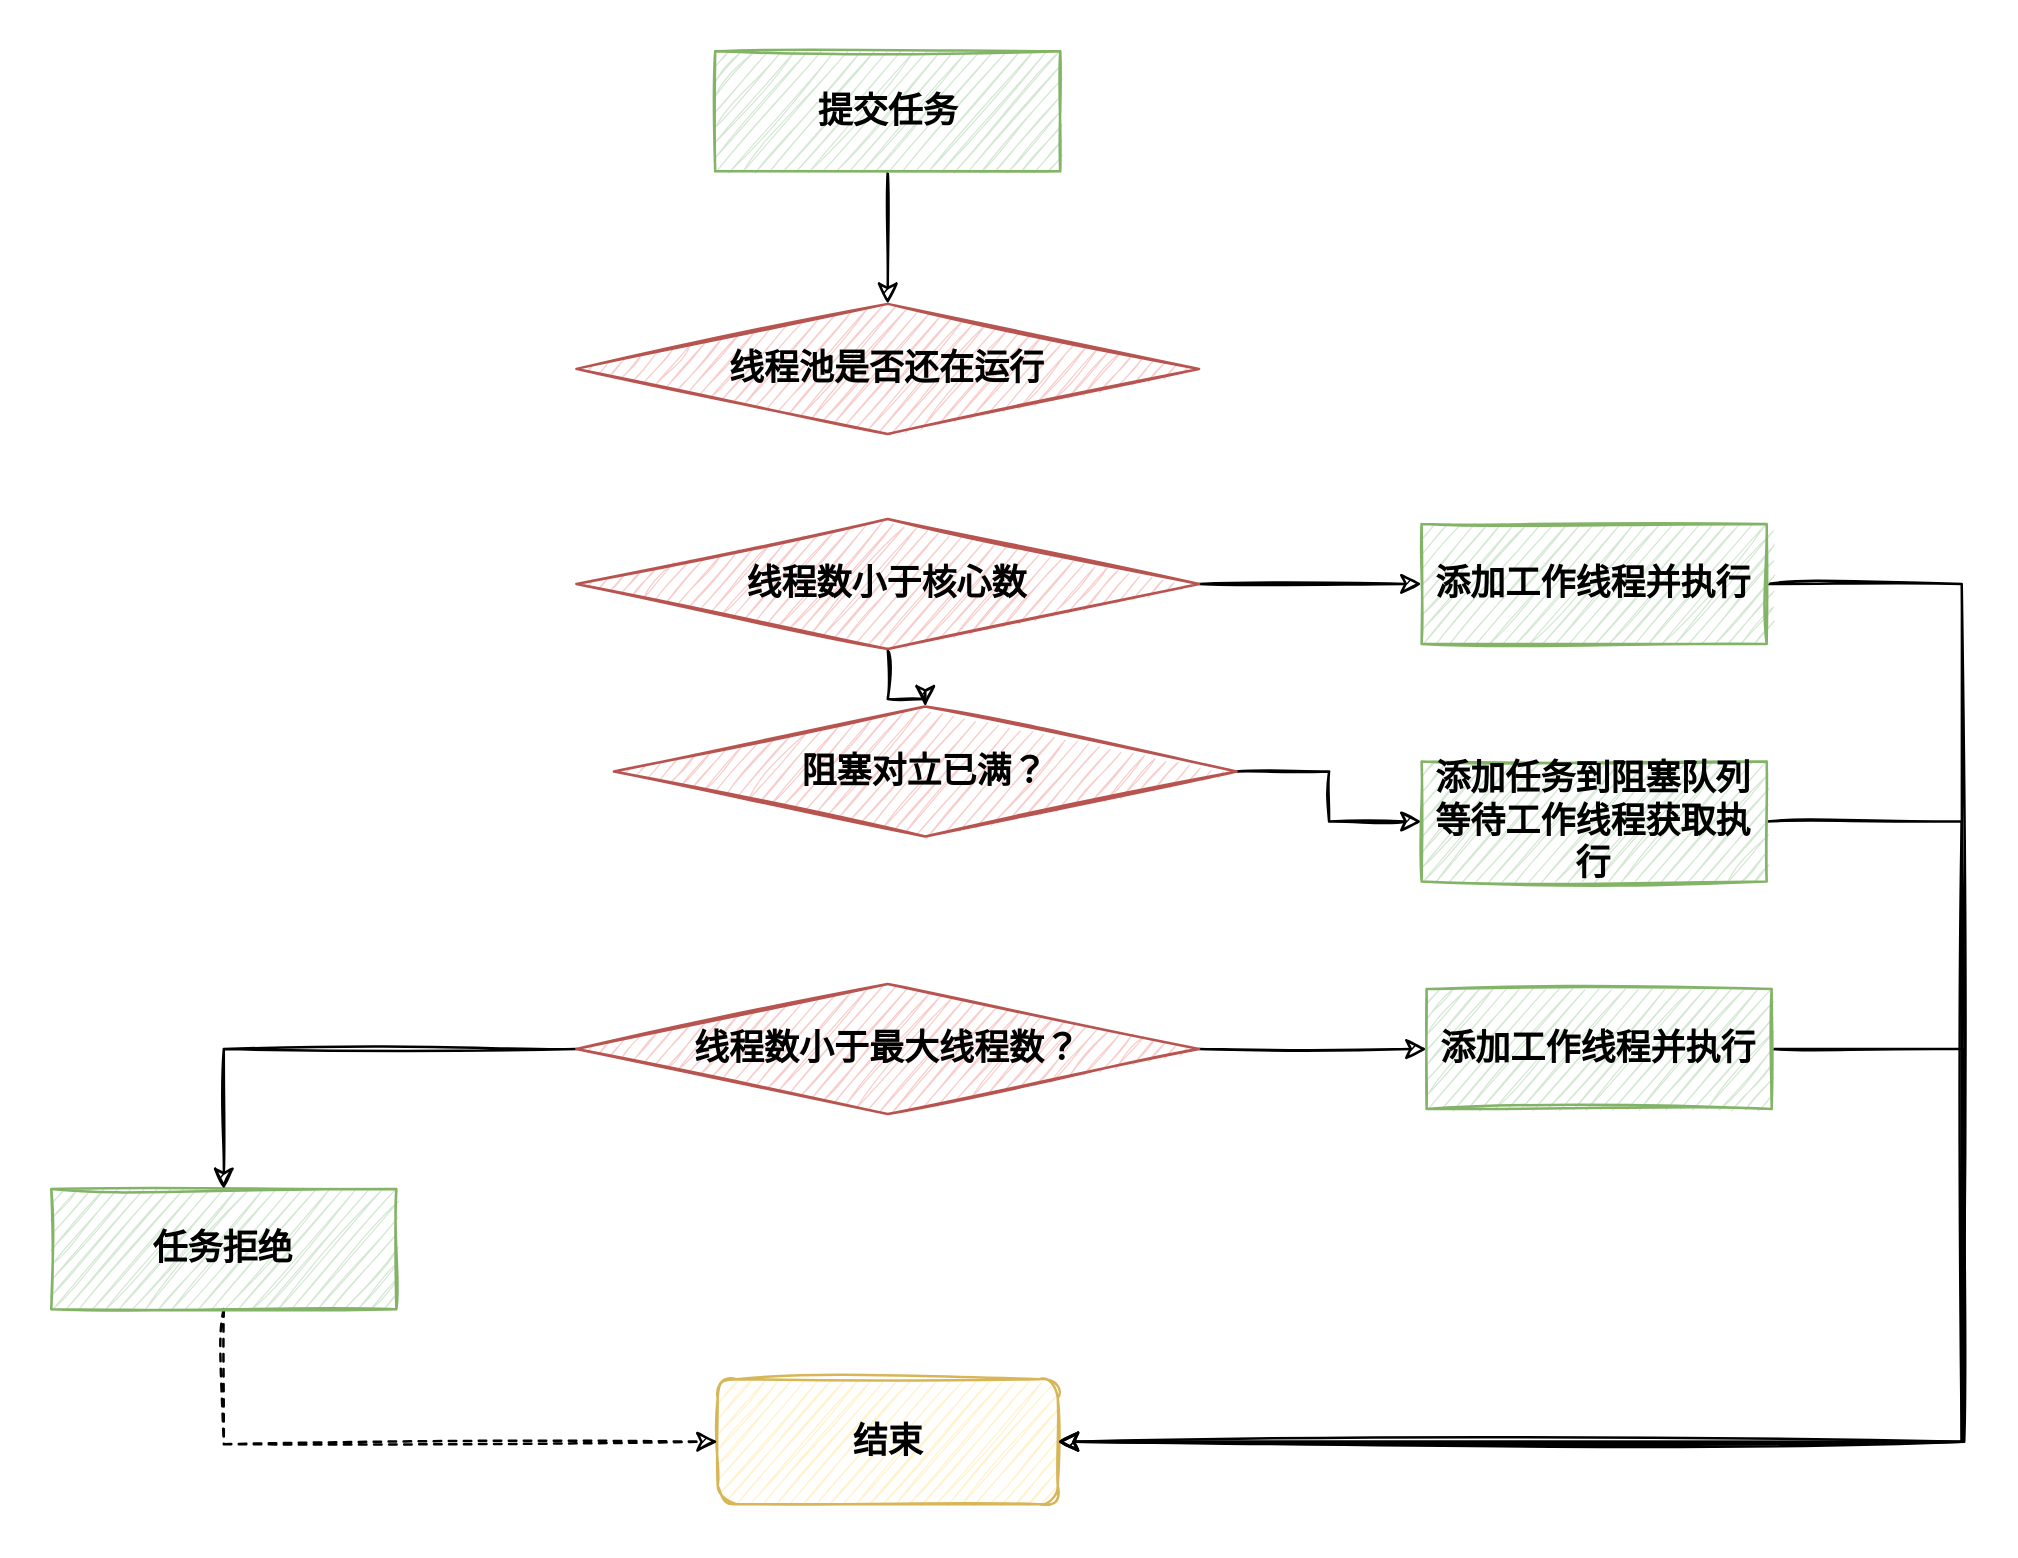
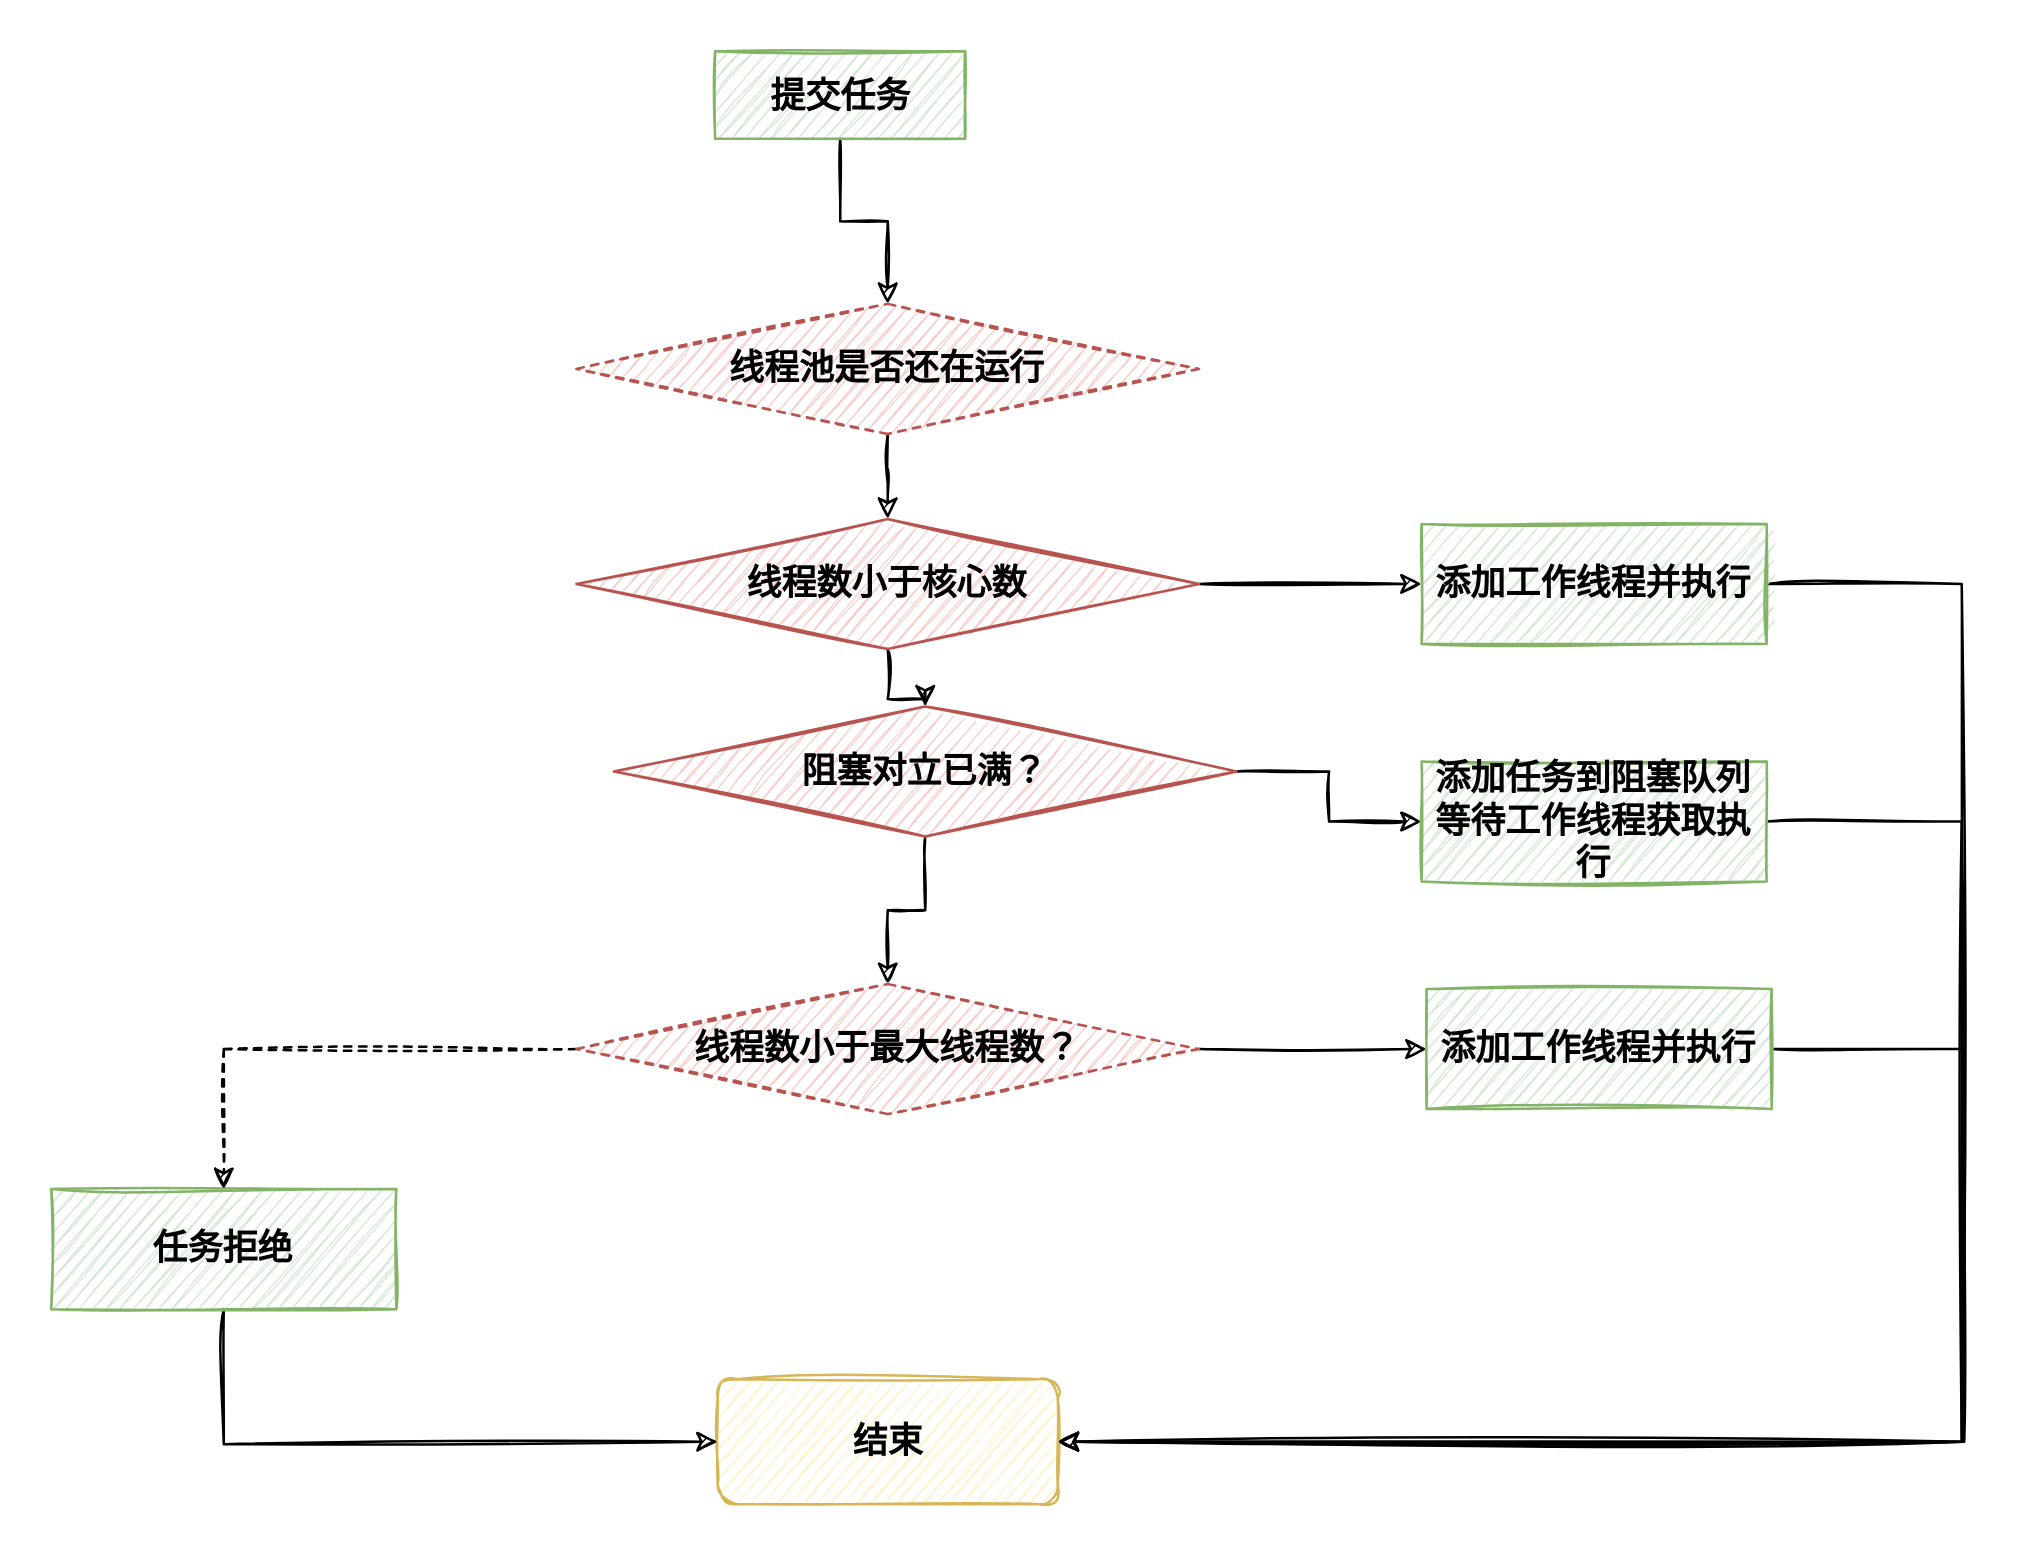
node "提交任务": size 345x120 -> 250x88
node "线程池是否还在运行": style solid -> dashed
edge "线程池是否还在运行" -> "线程数小于核心数": added
edge "阻塞对立已满？" -> "线程数小于最大线程数？": added
edge "线程数小于最大线程数？" -> "任务拒绝": style solid -> dashed
node "线程数小于最大线程数？": style solid -> dashed
edge "任务拒绝" -> "结束": style dashed -> solid
